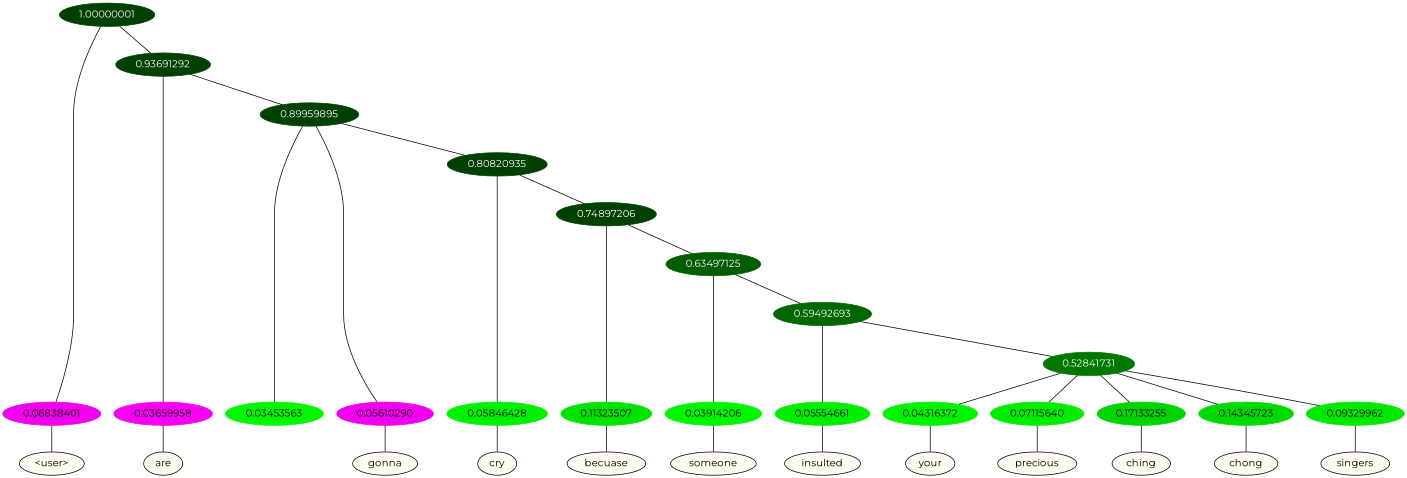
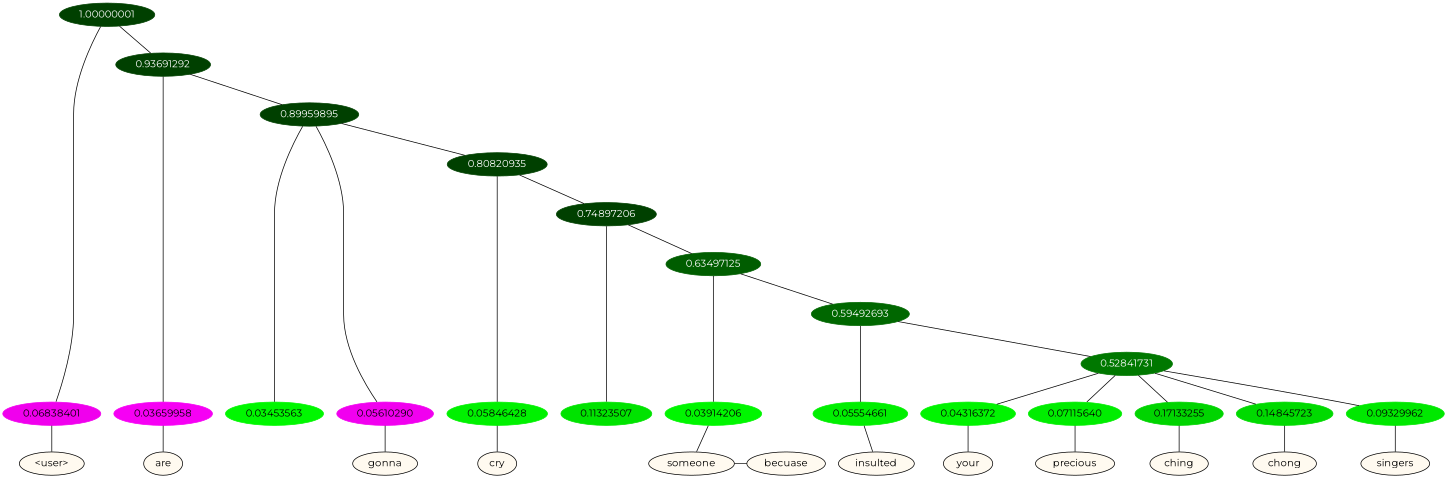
node "0.14345723": label "0.14345723" -> "0.14845723"
edge "0.11323507" -- "becuase": now "someone" -- "becuase"
